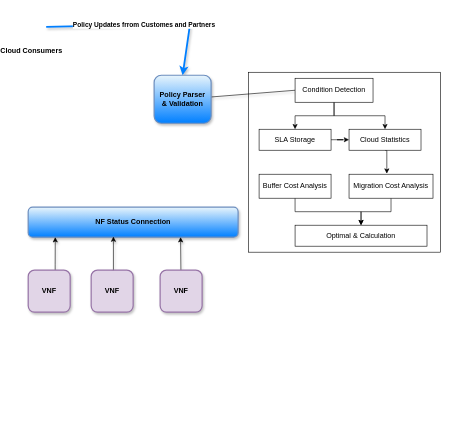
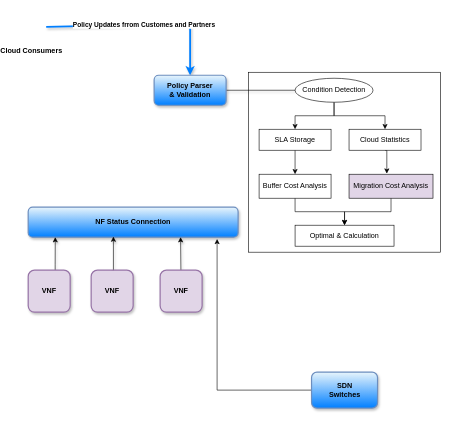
node "Condition Detection": shape rectangle -> ellipse
node "Policy Parser & Validation": size 57x48 -> 72x30
edge "SLA Storage" -> "Cloud Statistics": now "SLA Storage" -> "Buffer Cost Analysis"
node "Migration Cost Analysis": fillcolor #ffffff -> #e1d5e7
node "Optimal & Calculation": size 132x21 -> 99x21
edge "SDN Switches" -> "NF Status Connection": added
node "SDN Switches": added
